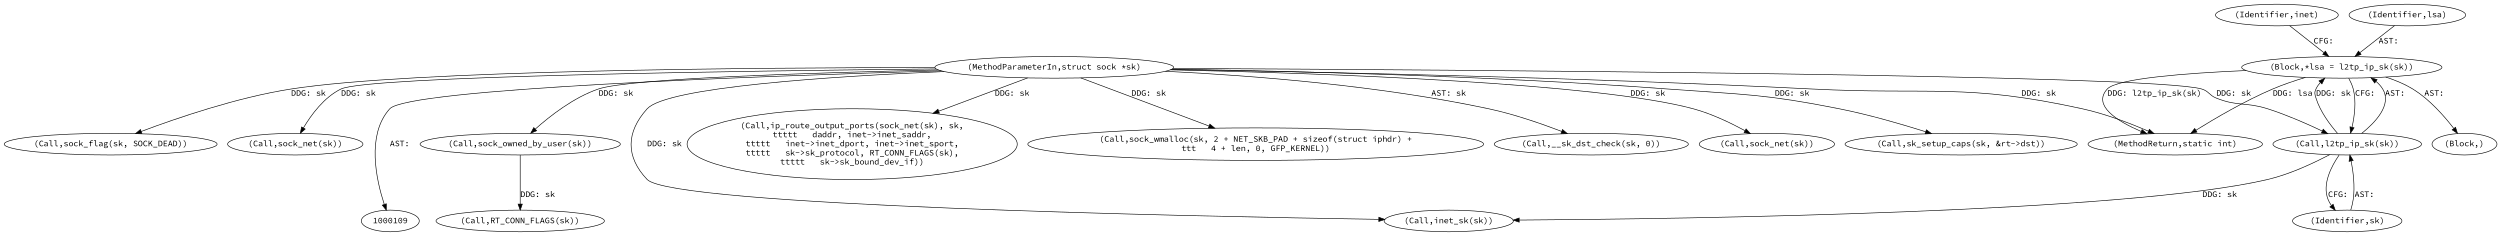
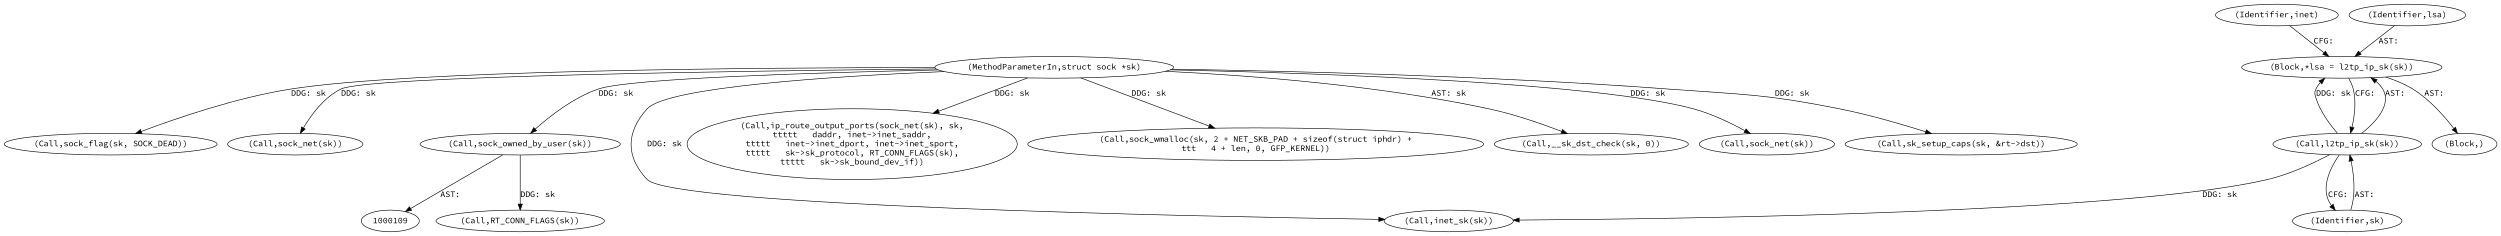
edge "(MethodParameterIn,struct sock *sk)" -> "(Call,l2tp_ip_sk(sk))": removed, label "DDG: sk"
edge "(MethodParameterIn,struct sock *sk)" -> "1000109": now "(Call,sock_owned_by_user(sk))" -> "1000109"
node "(MethodReturn,static int)": removed
